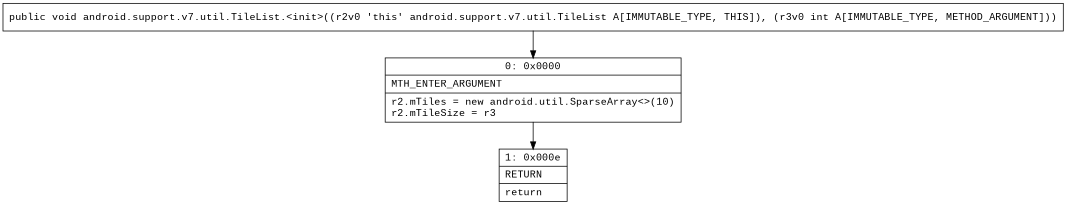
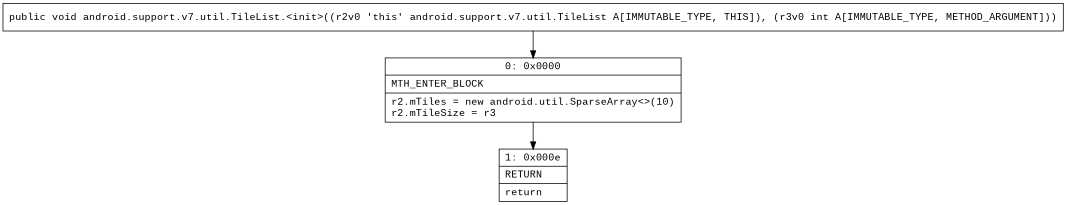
node "0: 0x0000": text "MTH_ENTER_ARGUMENT" -> "MTH_ENTER_BLOCK"
